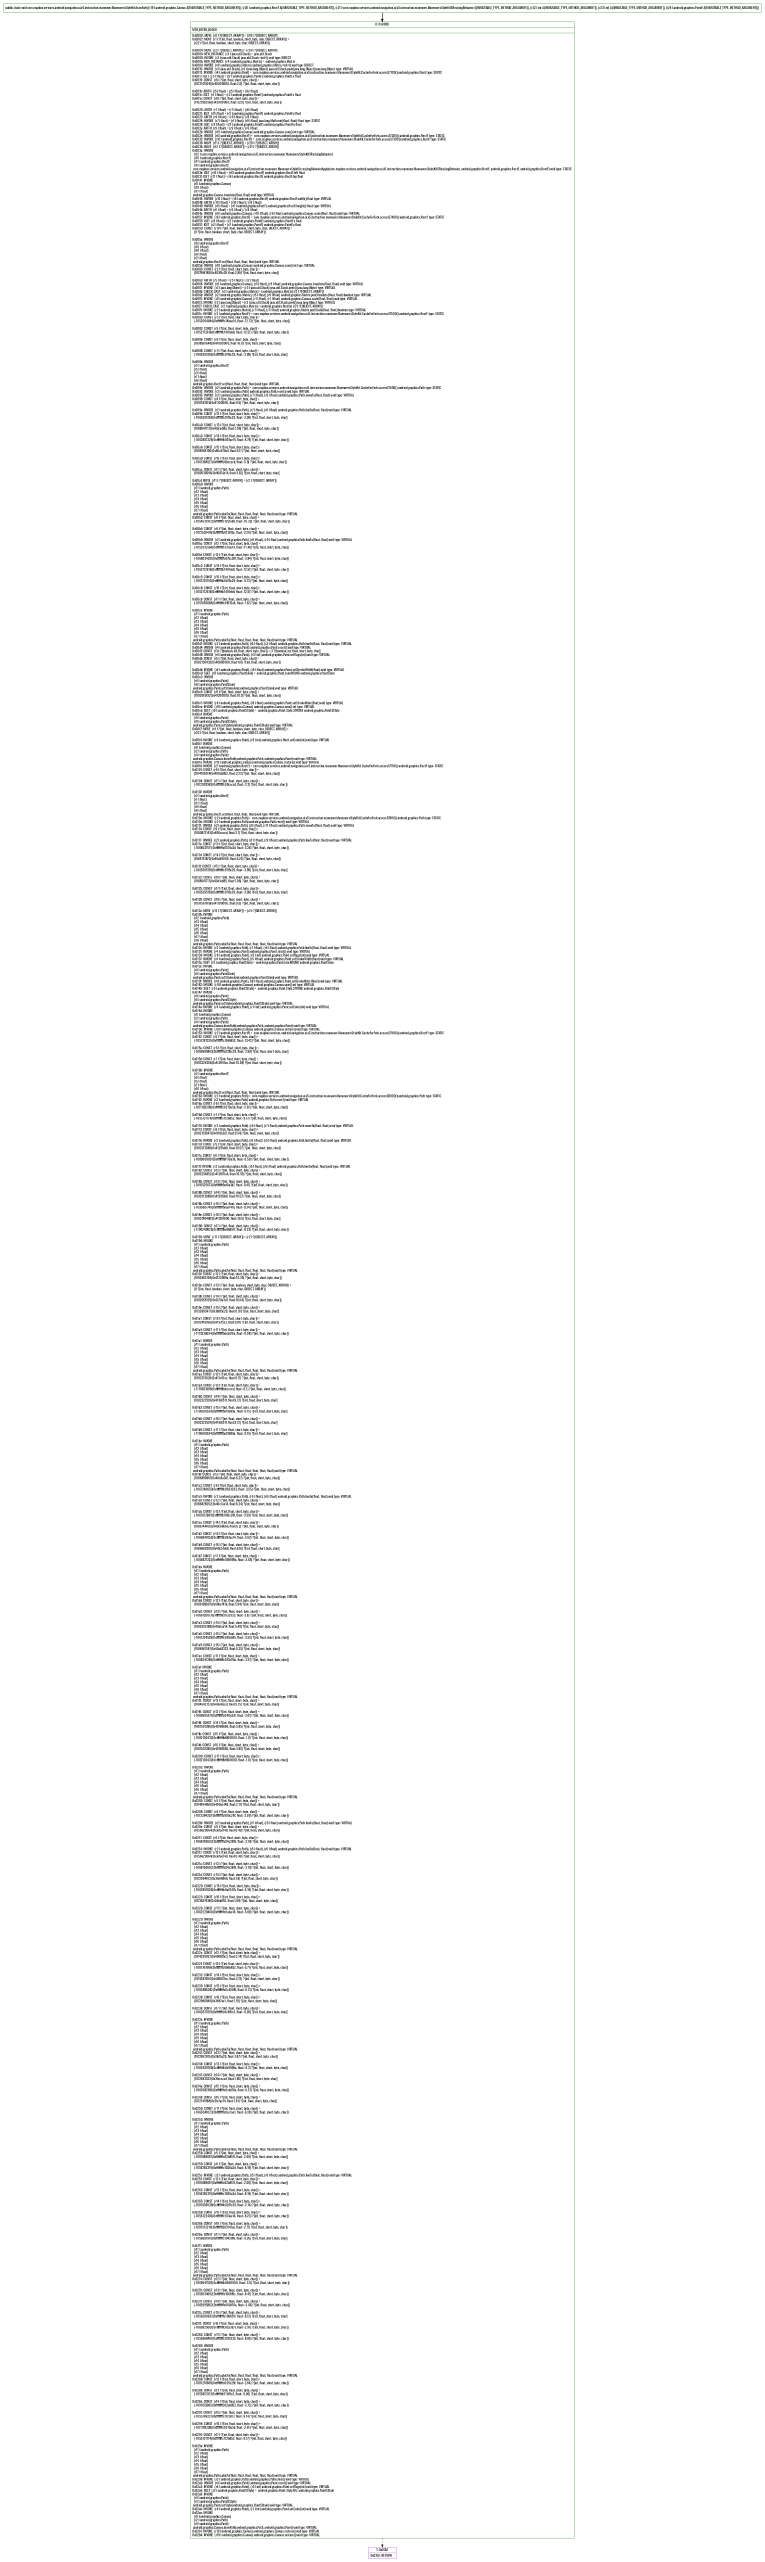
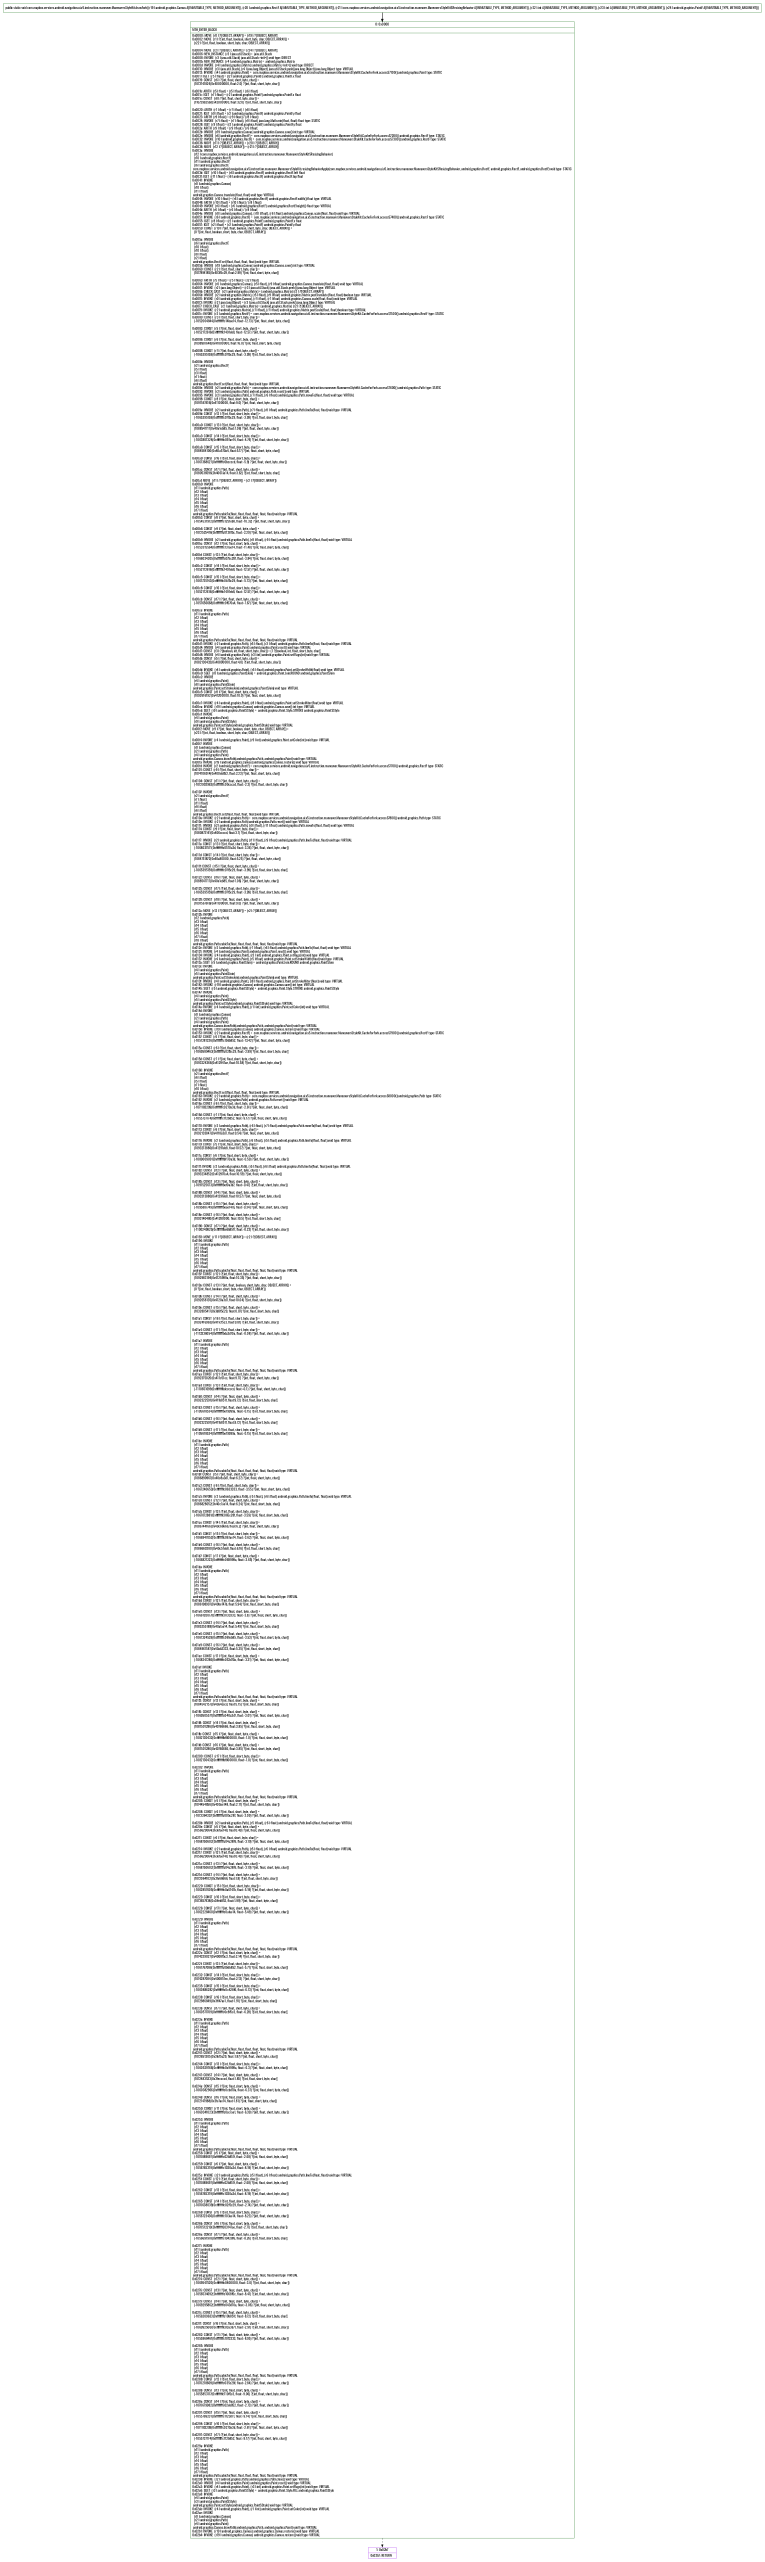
node "0: 0x0000": text "0x5271: INVOKE" -> "0x0271: INVOKE"
